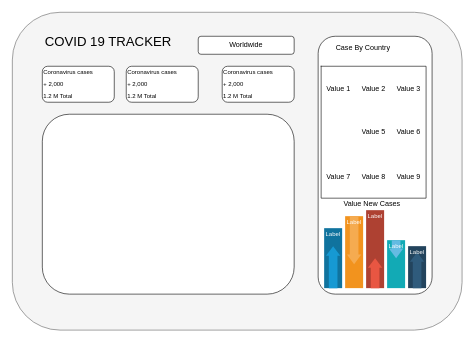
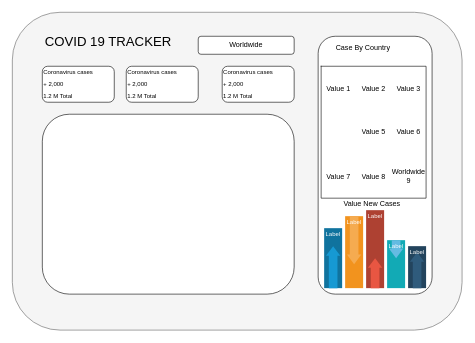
node "Value 9": label "Value 9" -> "Worldwide 9"
